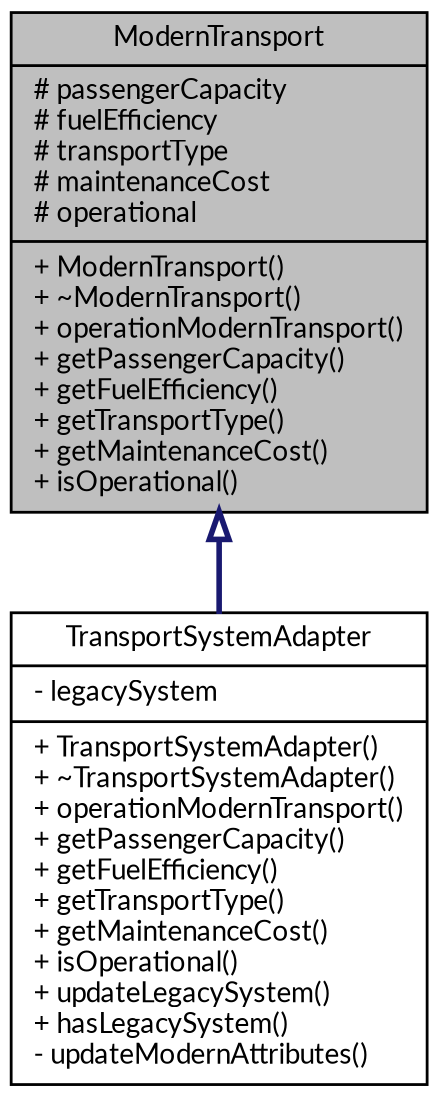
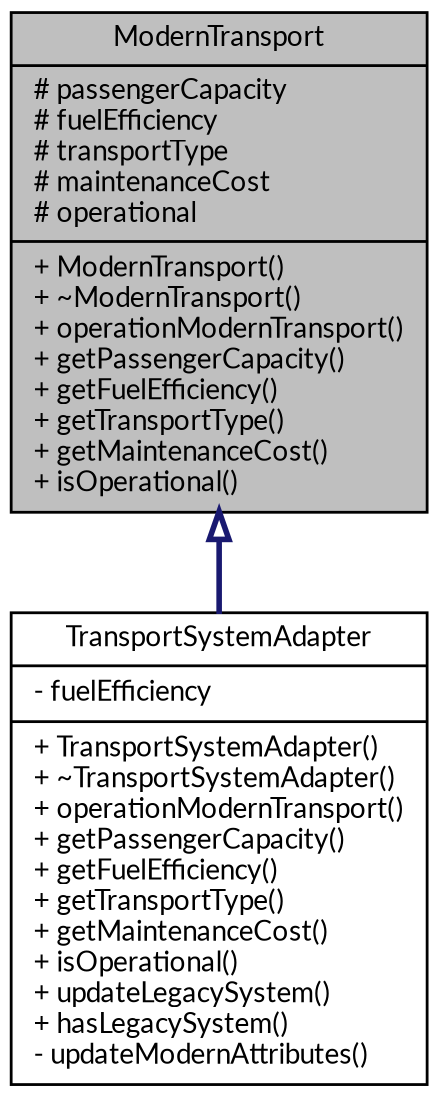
node "TransportSystemAdapter": text "- legacySystem" -> "- fuelEfficiency"
